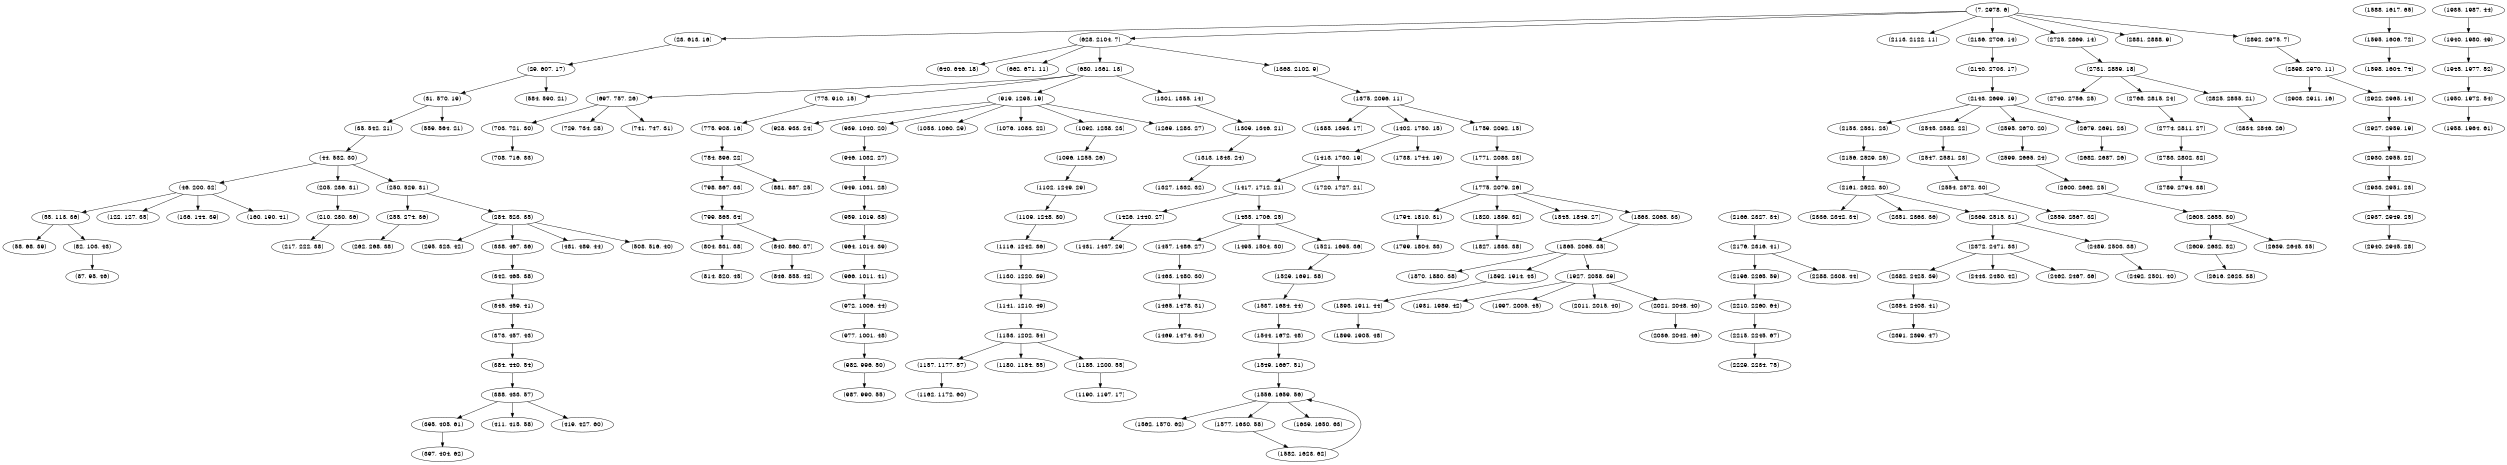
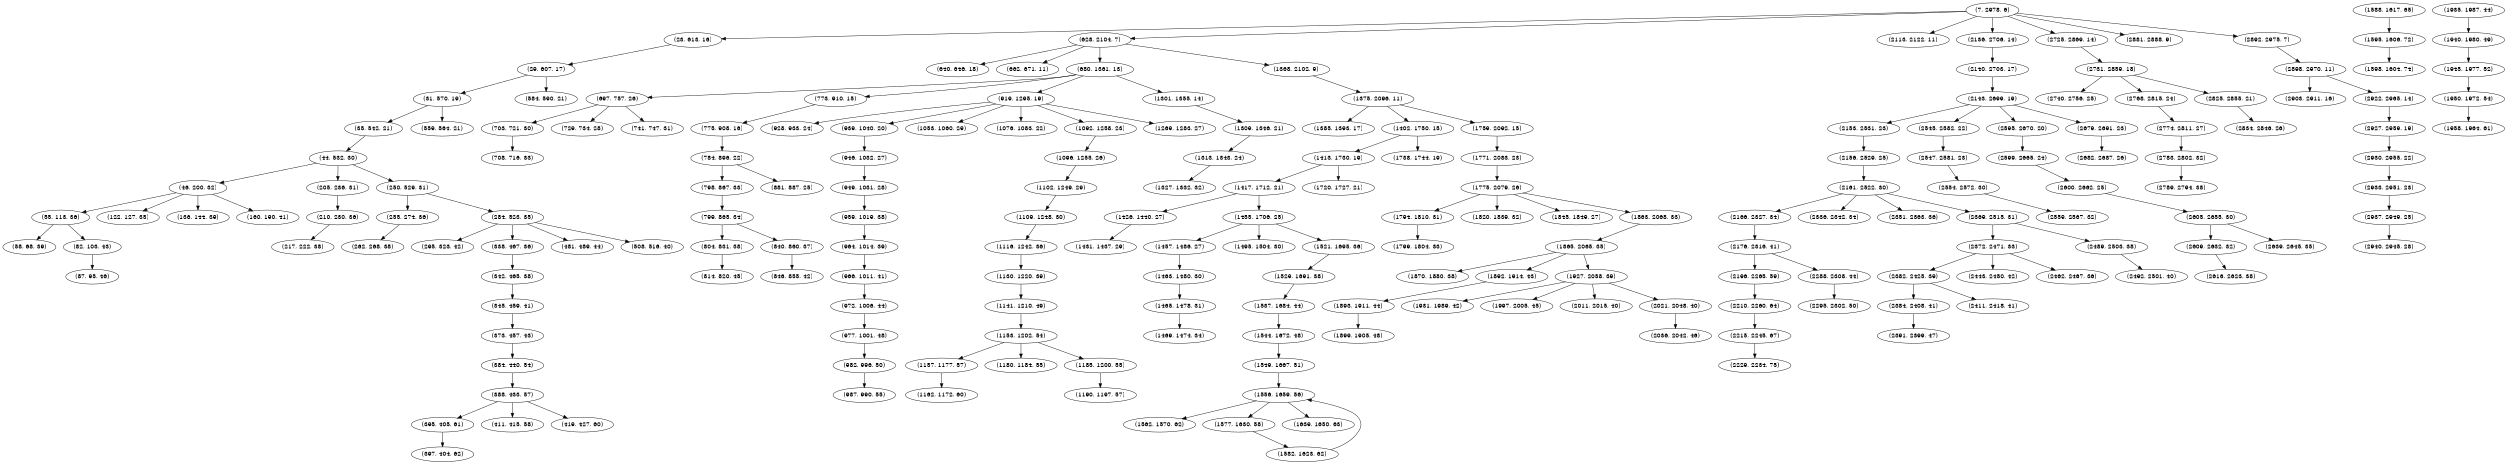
edge "(2161, 2522, 30)" -> "(2166, 2327, 34)": added
node "(1827, 1833, 38)": removed
node "(2295, 2302, 50)": added
node "(2411, 2418, 41)": added
node "(1190, 1197, 17)": label "(1190, 1197, 17)" -> "(1190, 1197, 57)"
